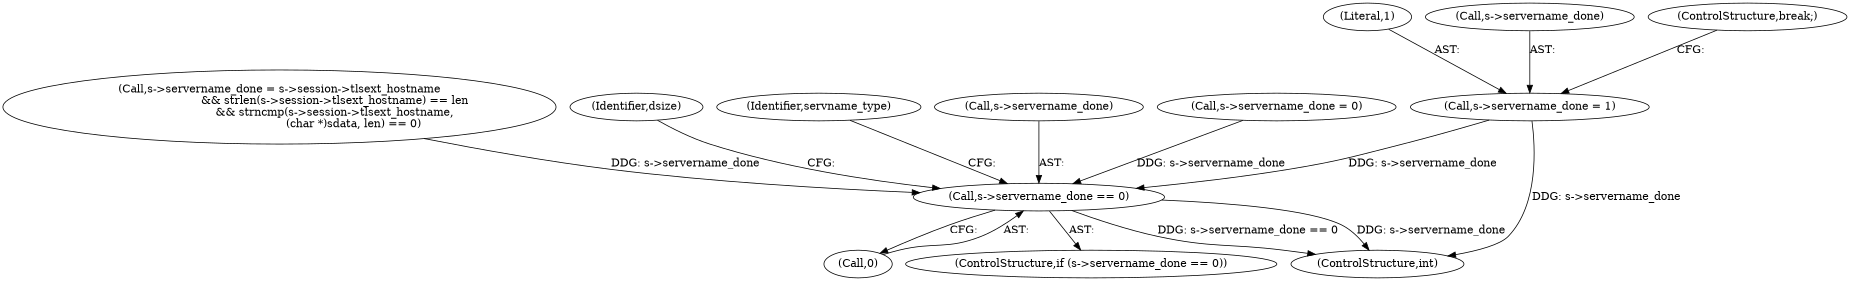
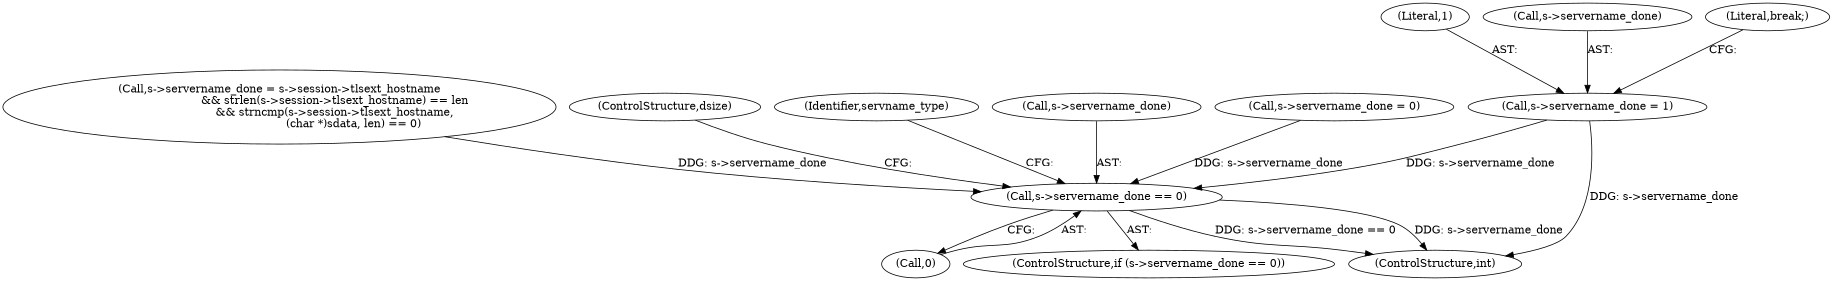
node "(ControlStructure,break;)": label "(ControlStructure,break;)" -> "(Literal,break;)"
node "(Identifier,dsize)": label "(Identifier,dsize)" -> "(ControlStructure,dsize)"
